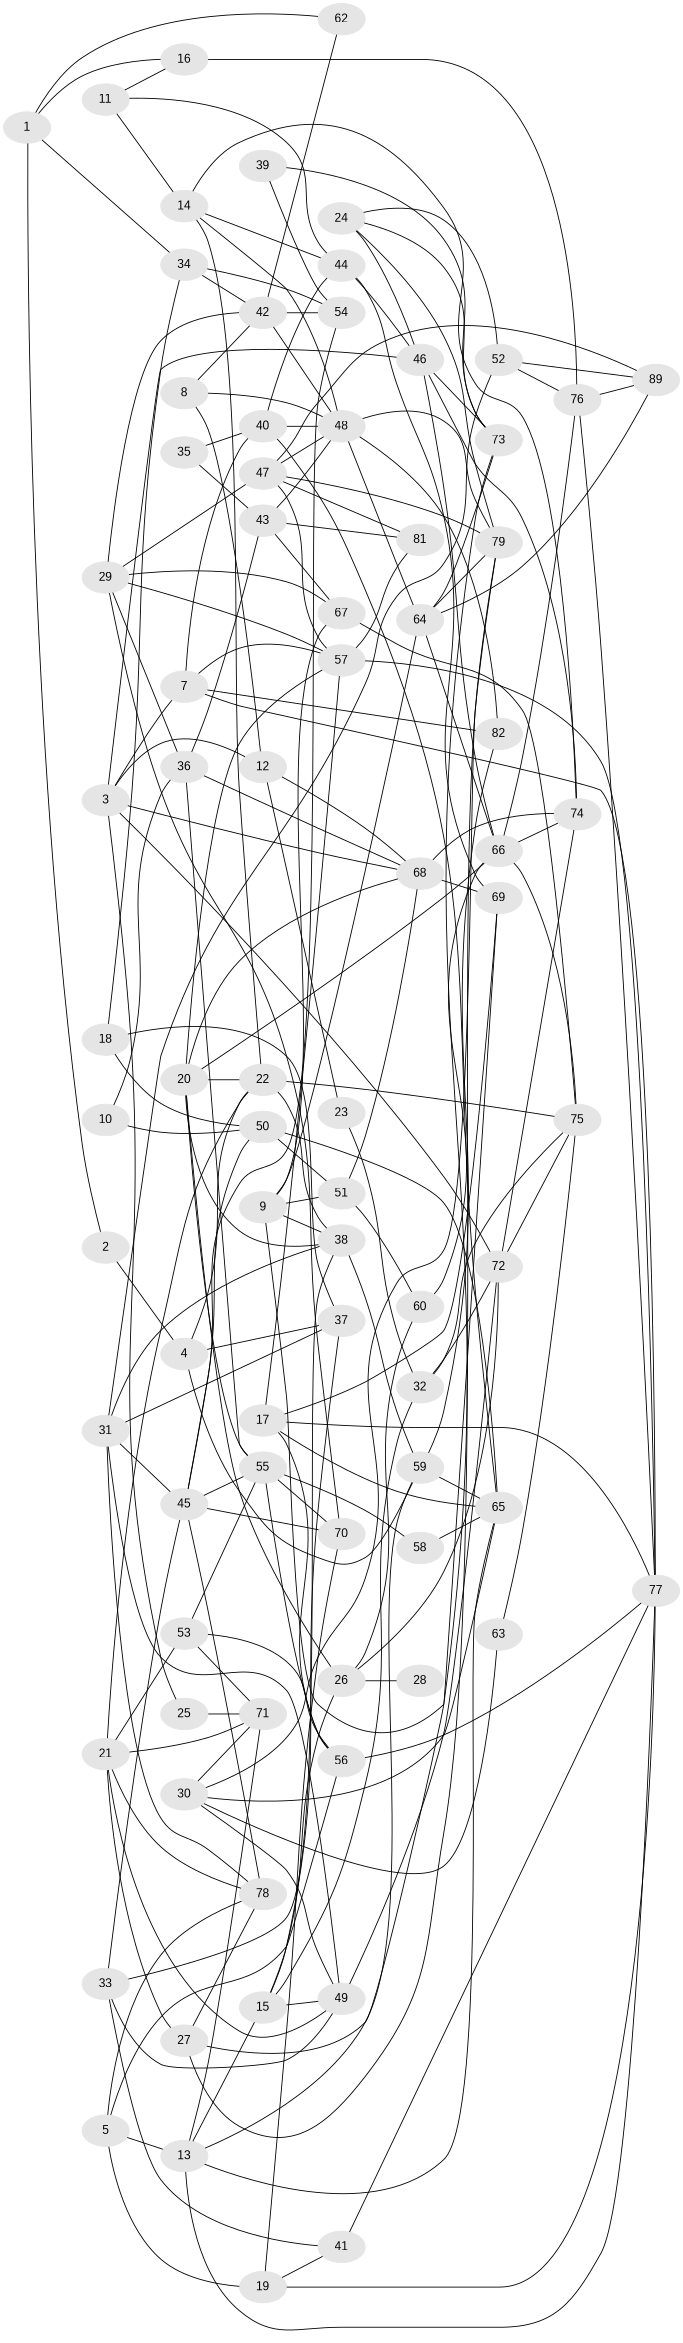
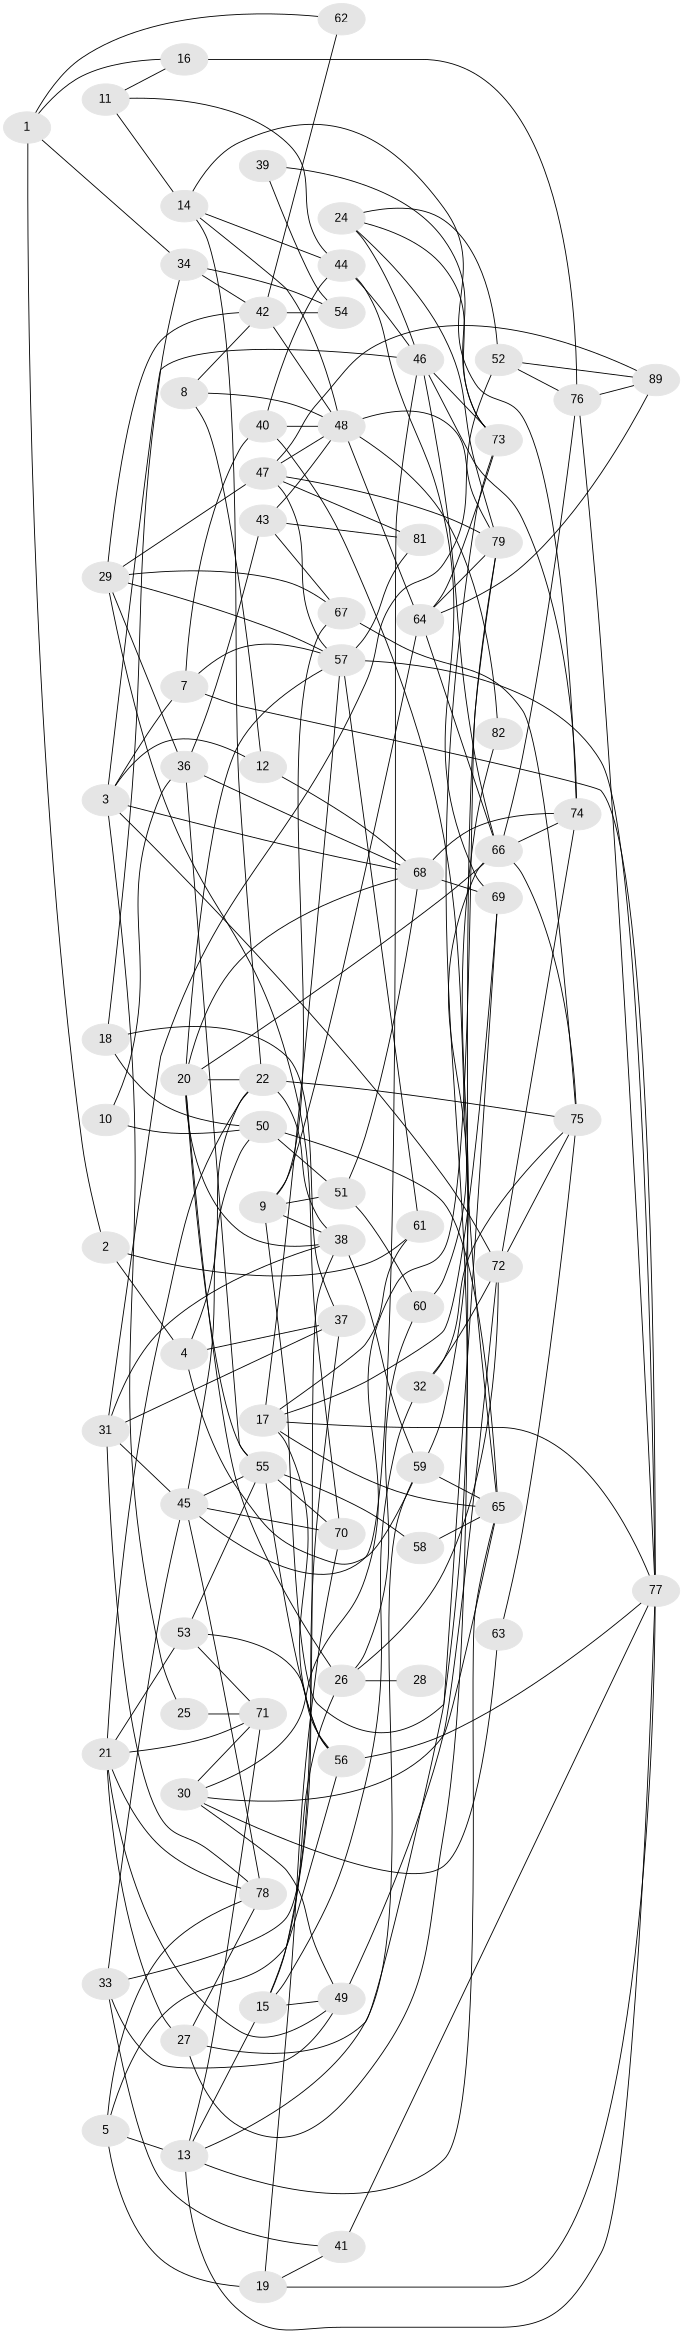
node "35": removed
edge "7" -- "82": removed
edge "54" -- "45": now "46" -- "45"
node "23": removed
node "61": added
edge "31" -- "49": removed
